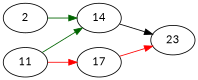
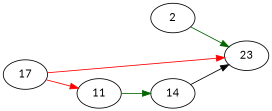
edge "2" -> "14": now "2" -> "23"
edge "11" -> "17": reversed
